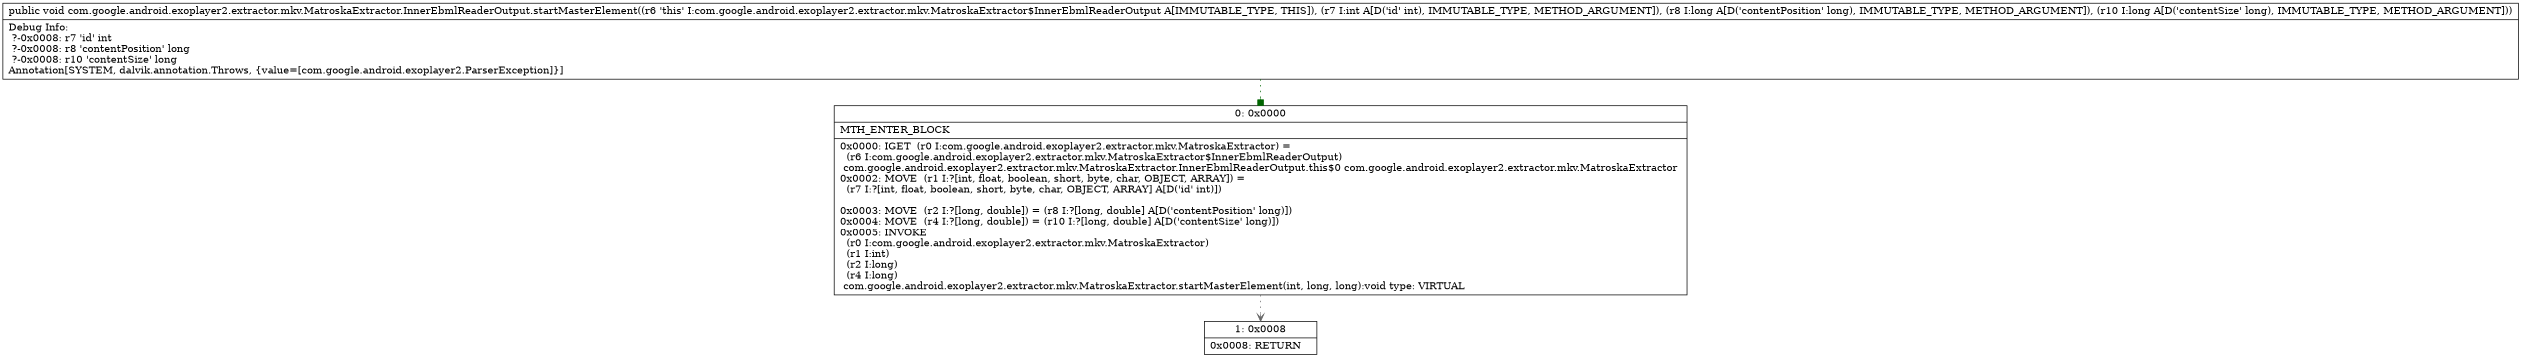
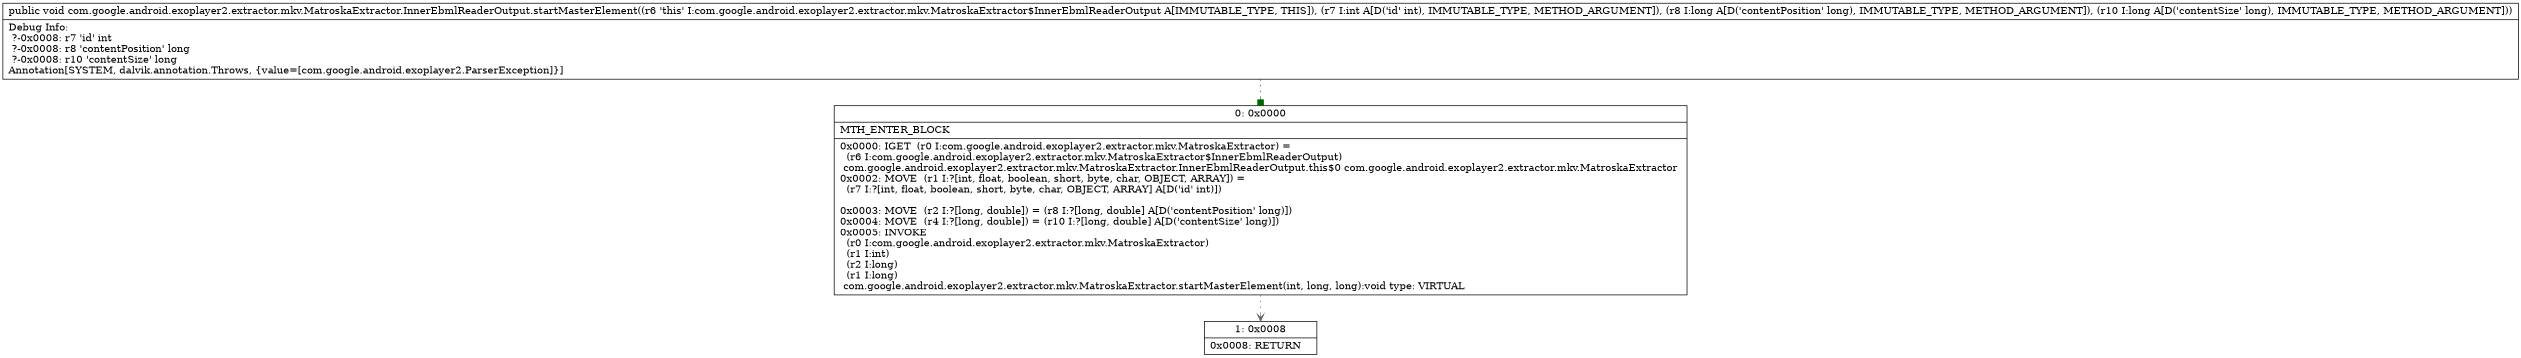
node "0: 0x0000": text "(r4 I:long)" -> "(r1 I:long)"
